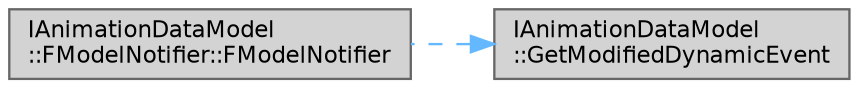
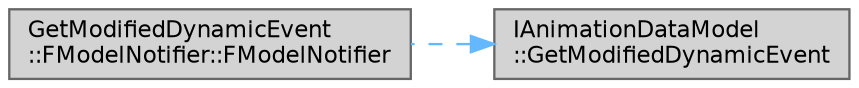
node "IAnimationDataModel ::FModelNotifier::FModelNotifier": label "IAnimationDataModel ::FModelNotifier::FModelNotifier" -> "GetModifiedDynamicEvent ::FModelNotifier::FModelNotifier"
